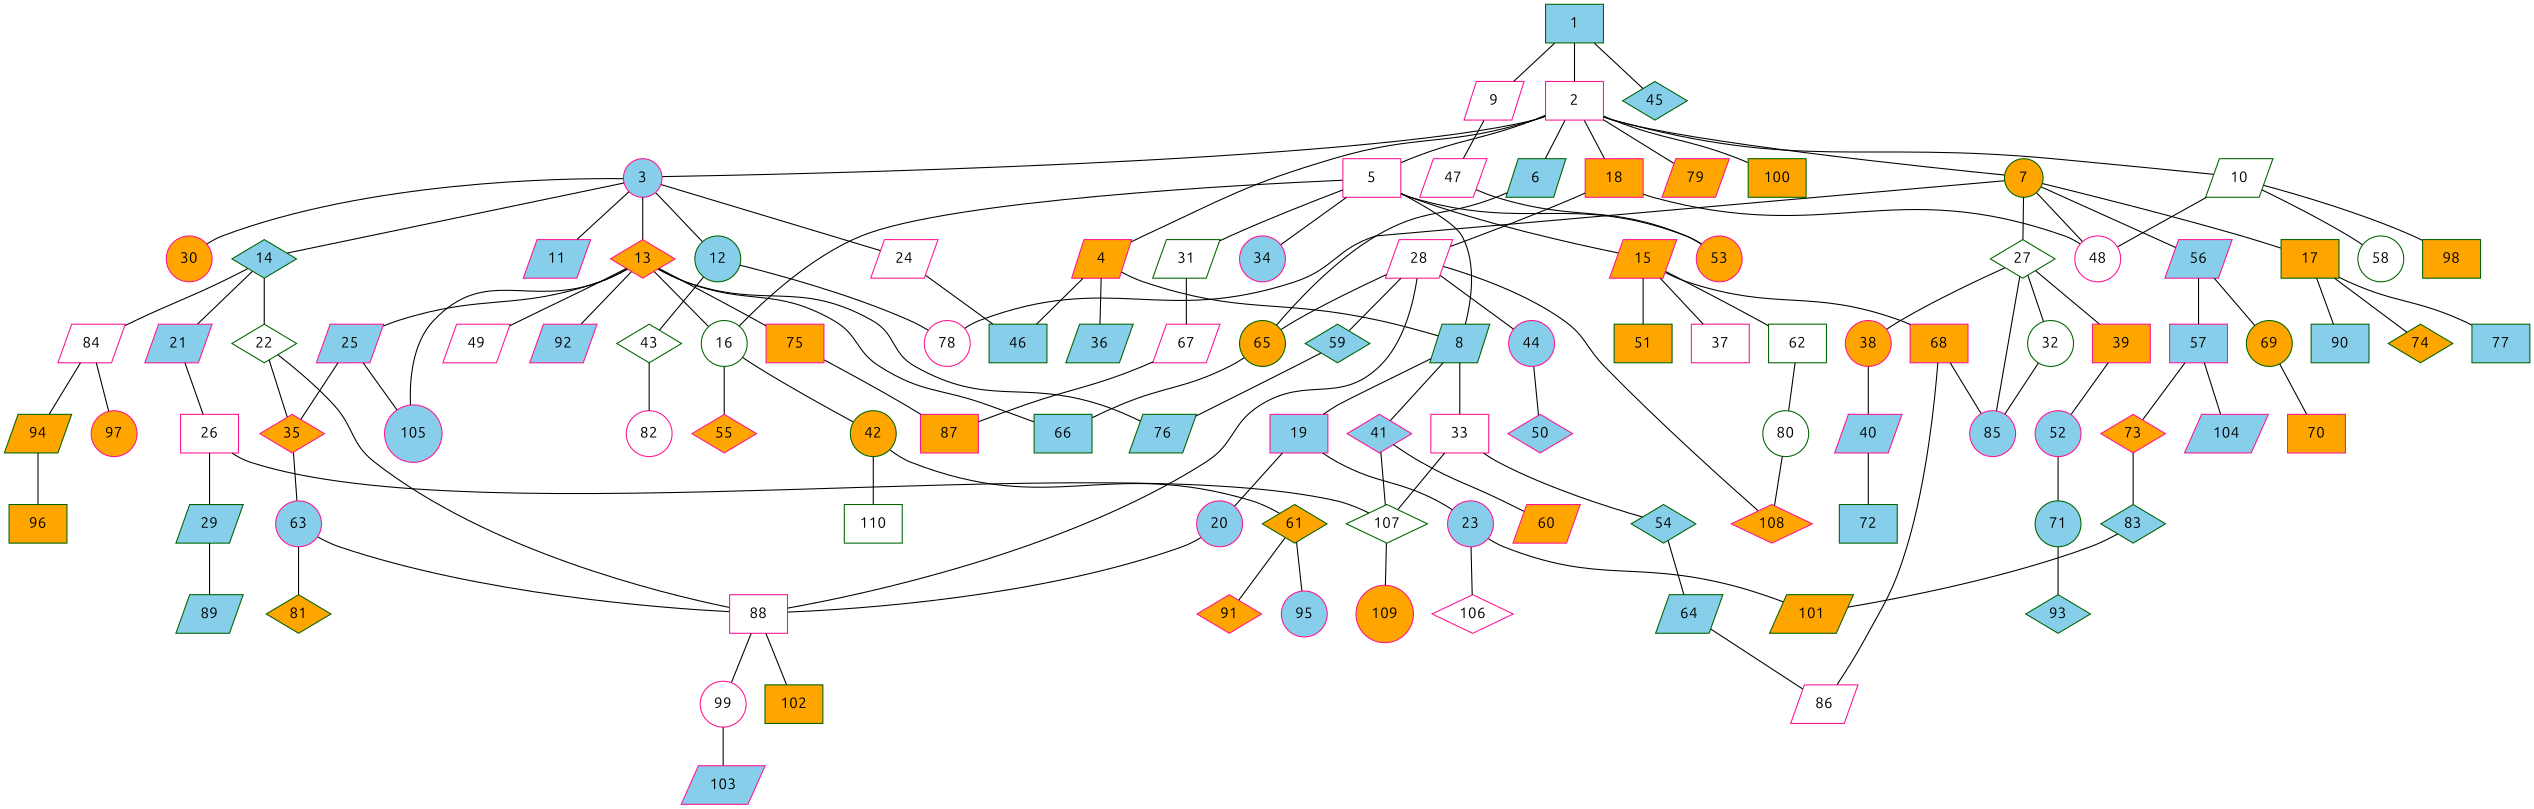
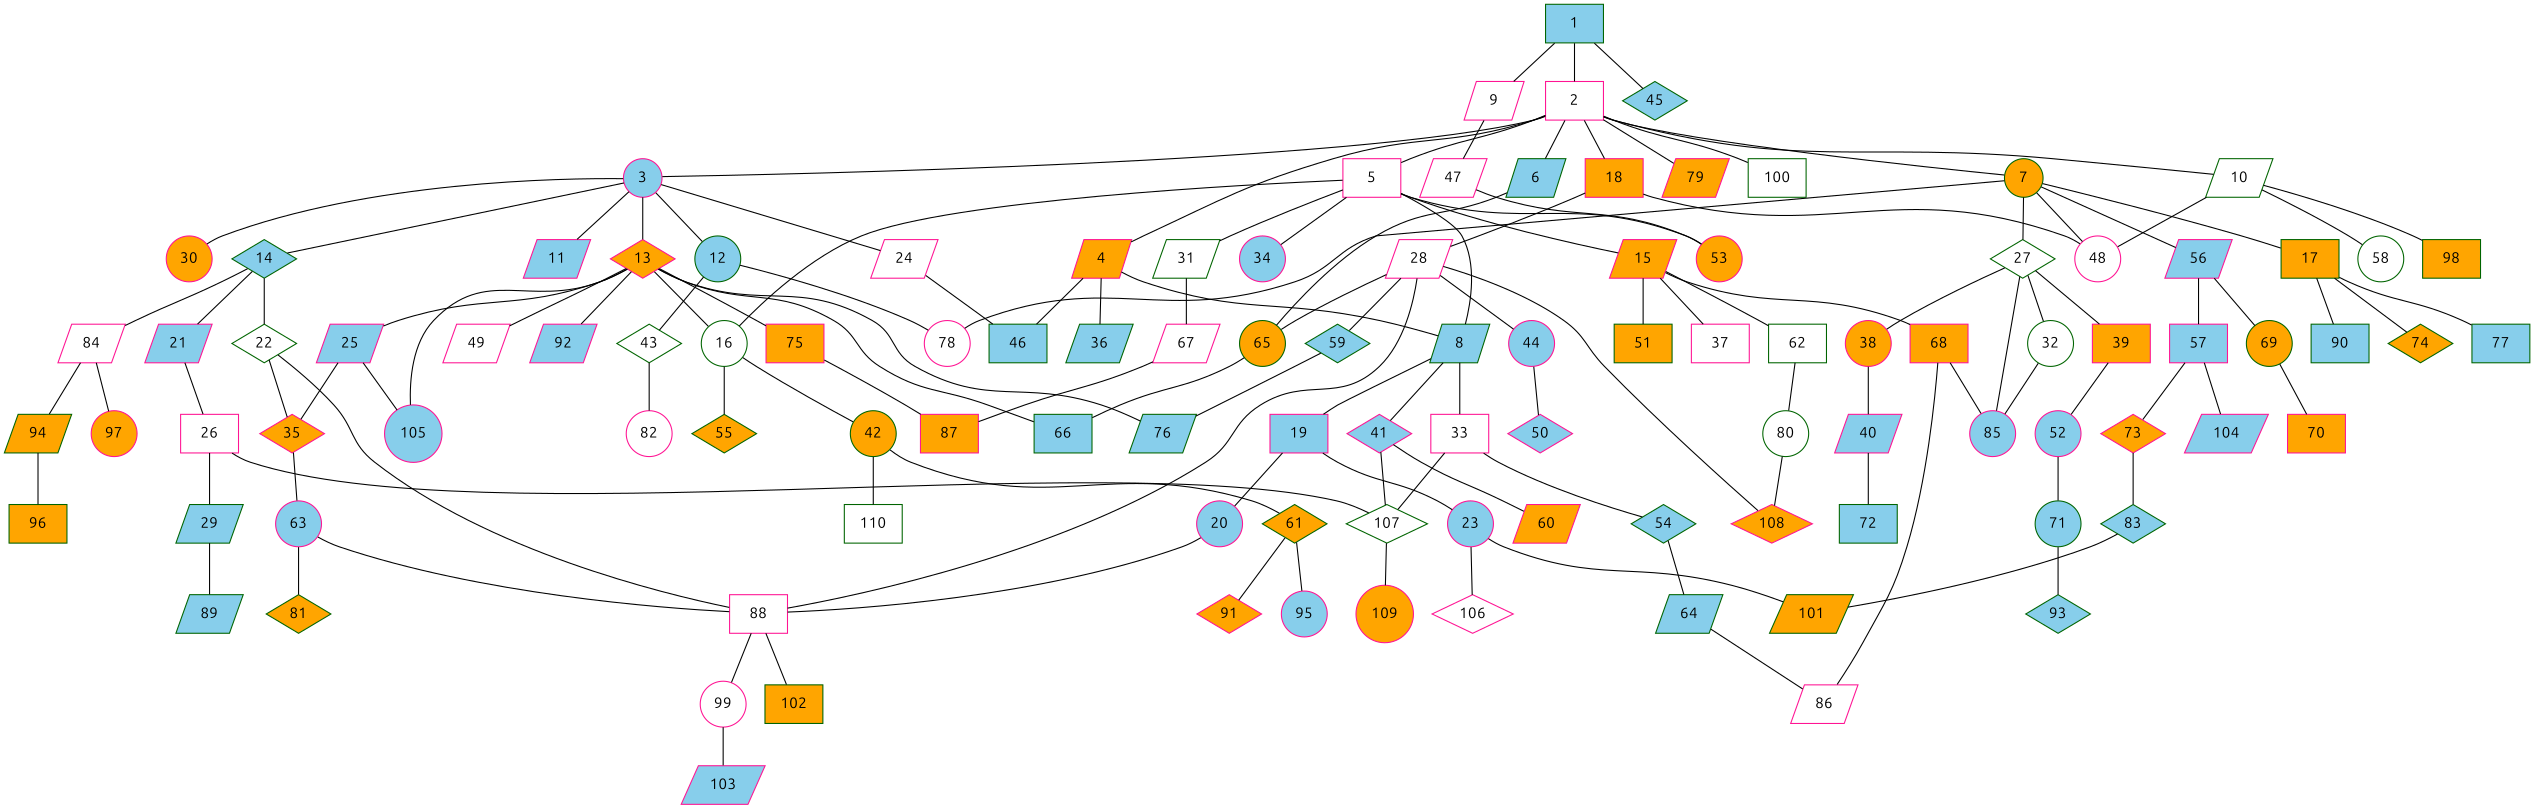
node "100": fillcolor orange -> white
node "55": color deeppink -> darkgreen
